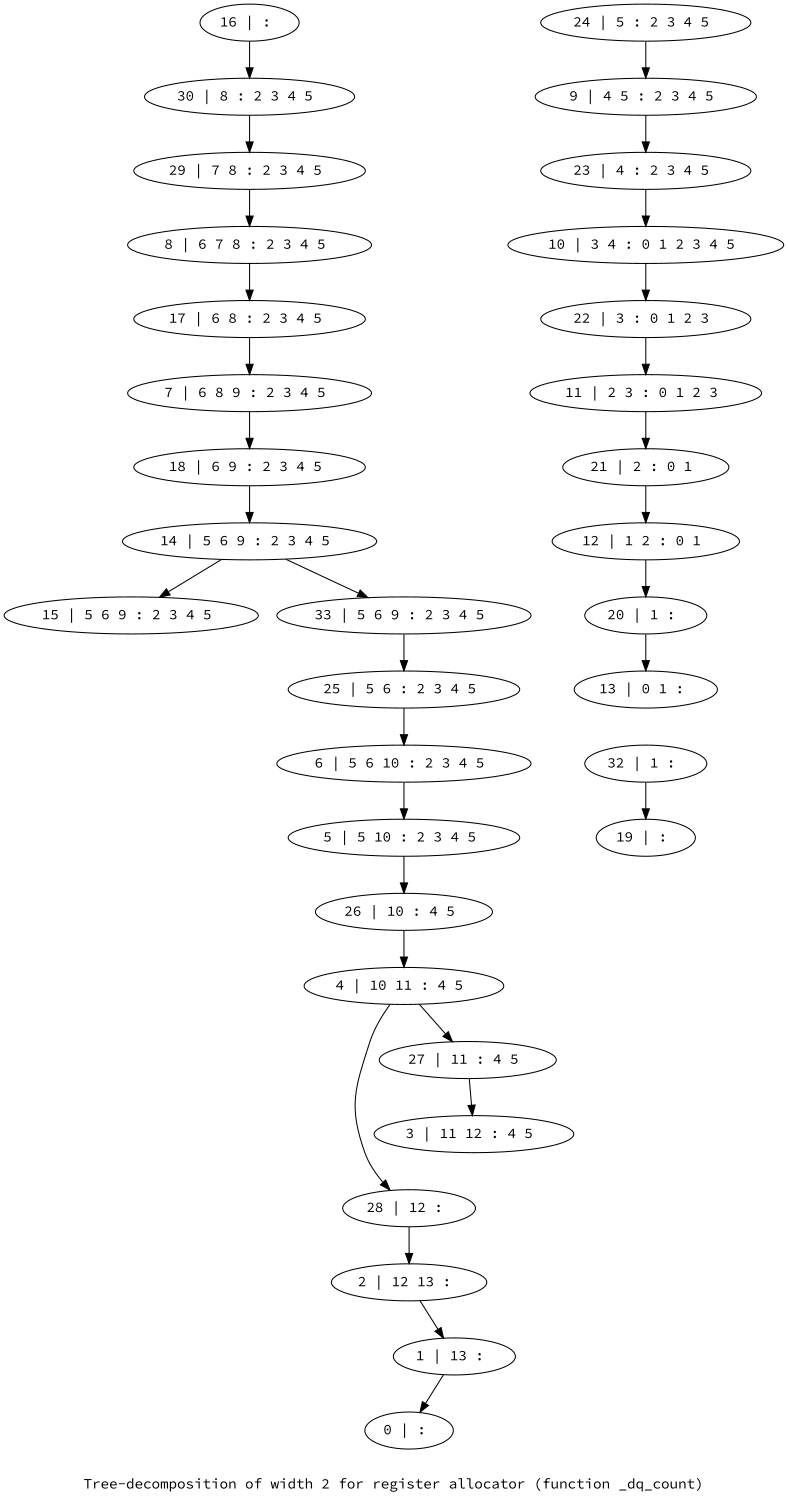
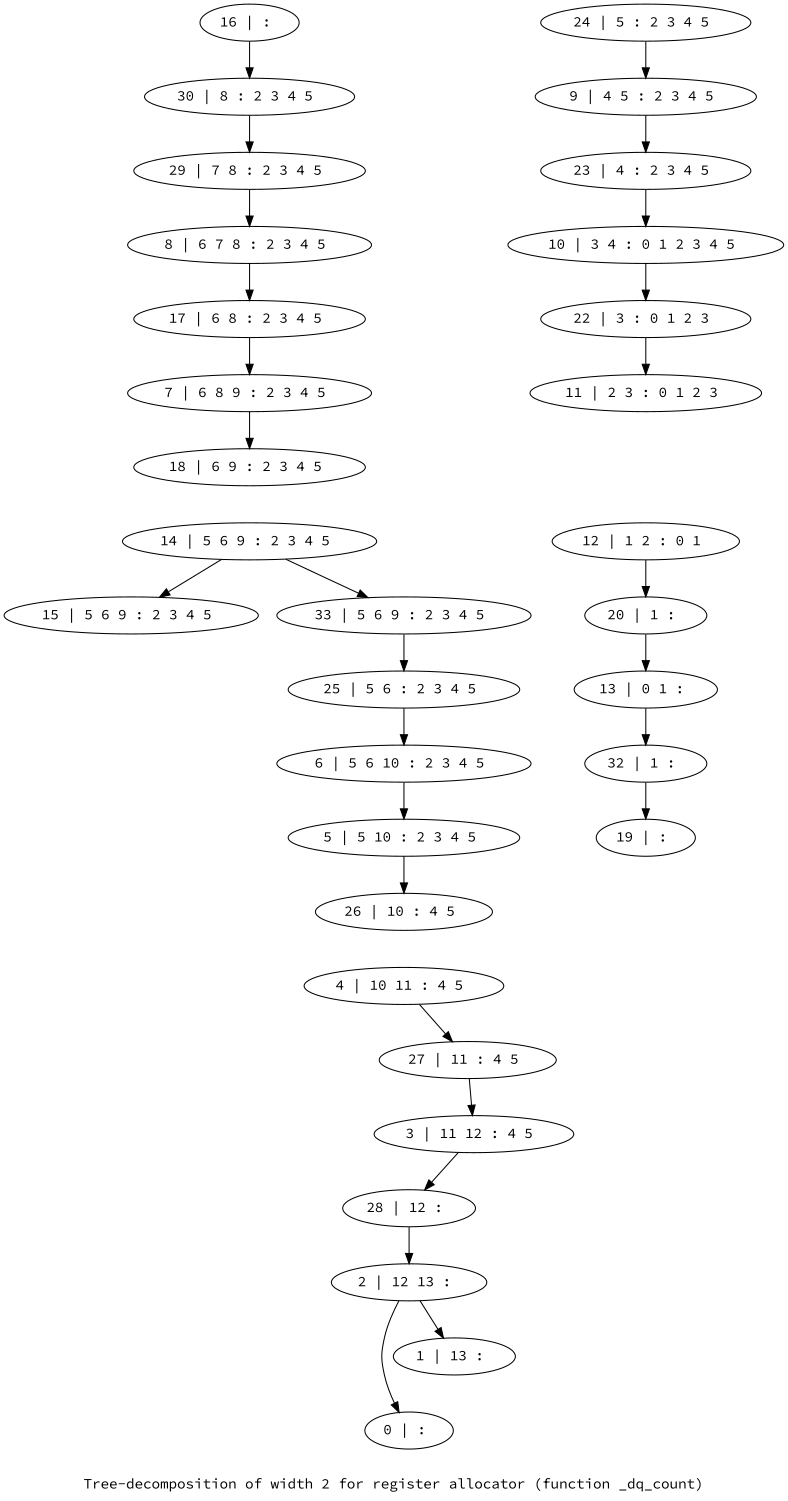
node "21 | 2 : 0 1": removed
edge "18 | 6 9 : 2 3 4 5" -> "14 | 5 6 9 : 2 3 4 5": removed
edge "13 | 0 1 :" -> "32 | 1 :": added
edge "26 | 10 : 4 5" -> "4 | 10 11 : 4 5": removed
edge "4 | 10 11 : 4 5" -> "28 | 12 :": now "3 | 11 12 : 4 5" -> "28 | 12 :"
edge "1 | 13 :" -> "0 | :": now "2 | 12 13 :" -> "0 | :"
